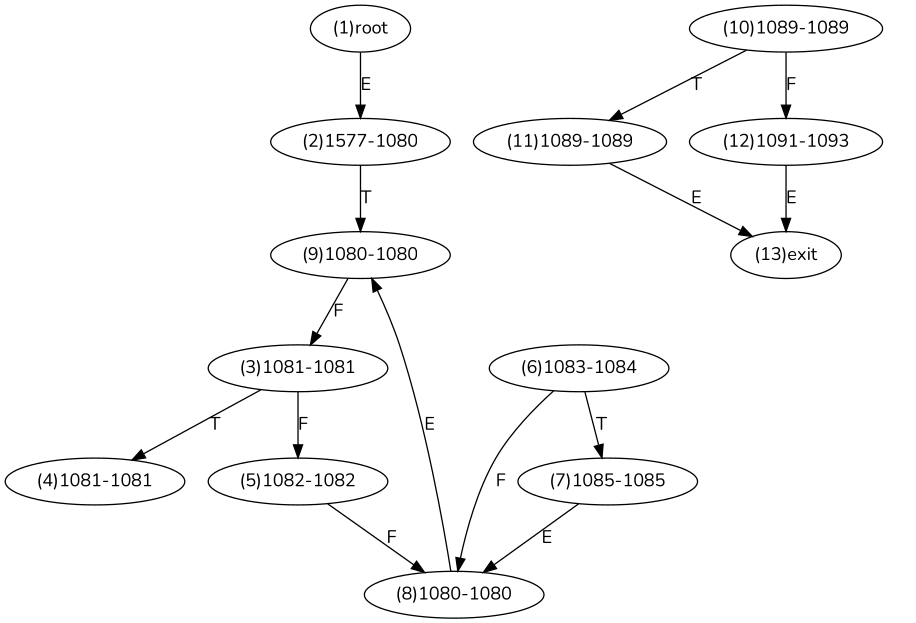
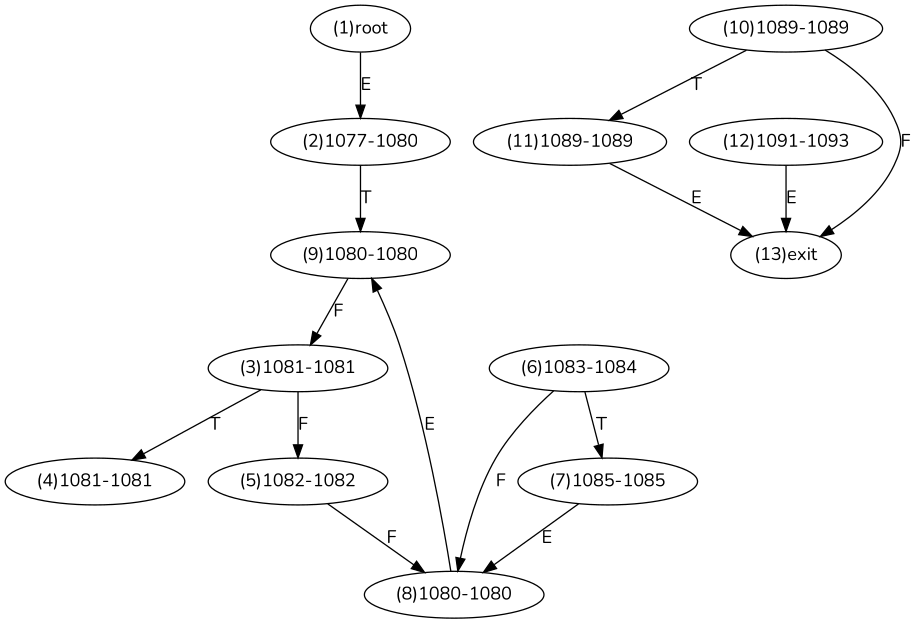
edge "(10)1089-1089" -> "(12)1091-1093": now "(10)1089-1089" -> "(13)exit"
node "(2)1577-1080": label "(2)1577-1080" -> "(2)1077-1080"
